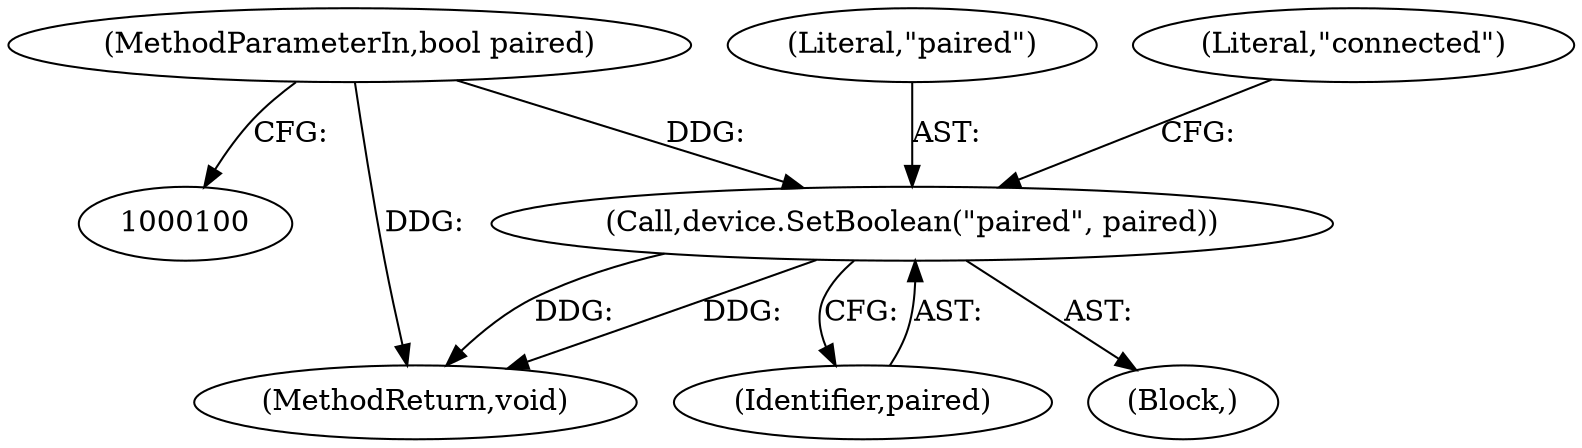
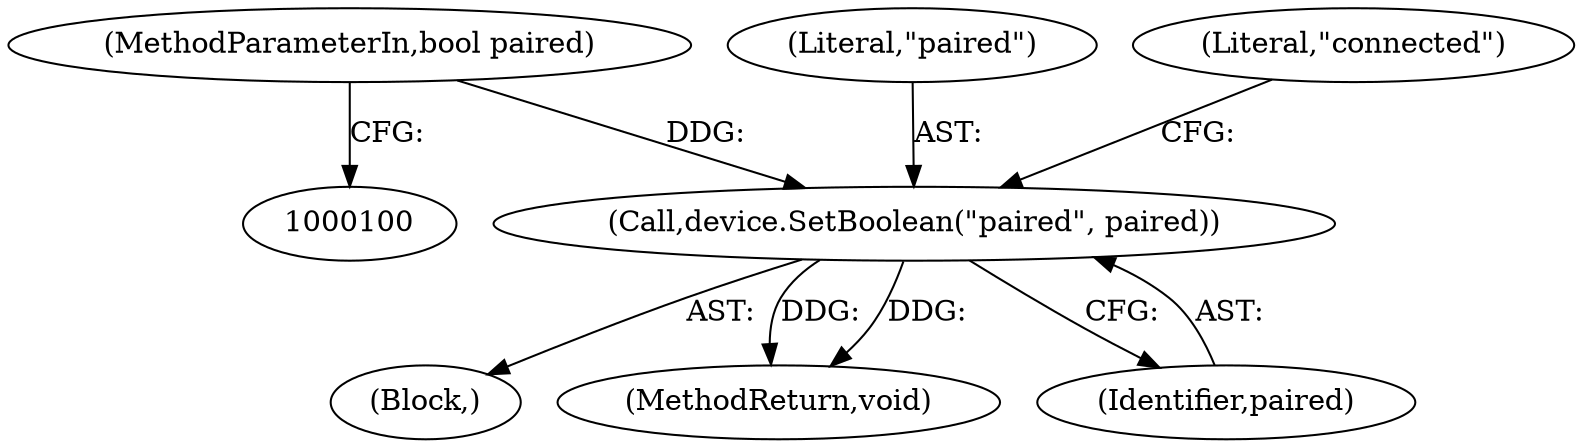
edge "(MethodParameterIn,bool paired)" -> "(MethodReturn,void)": removed, label "DDG:"
